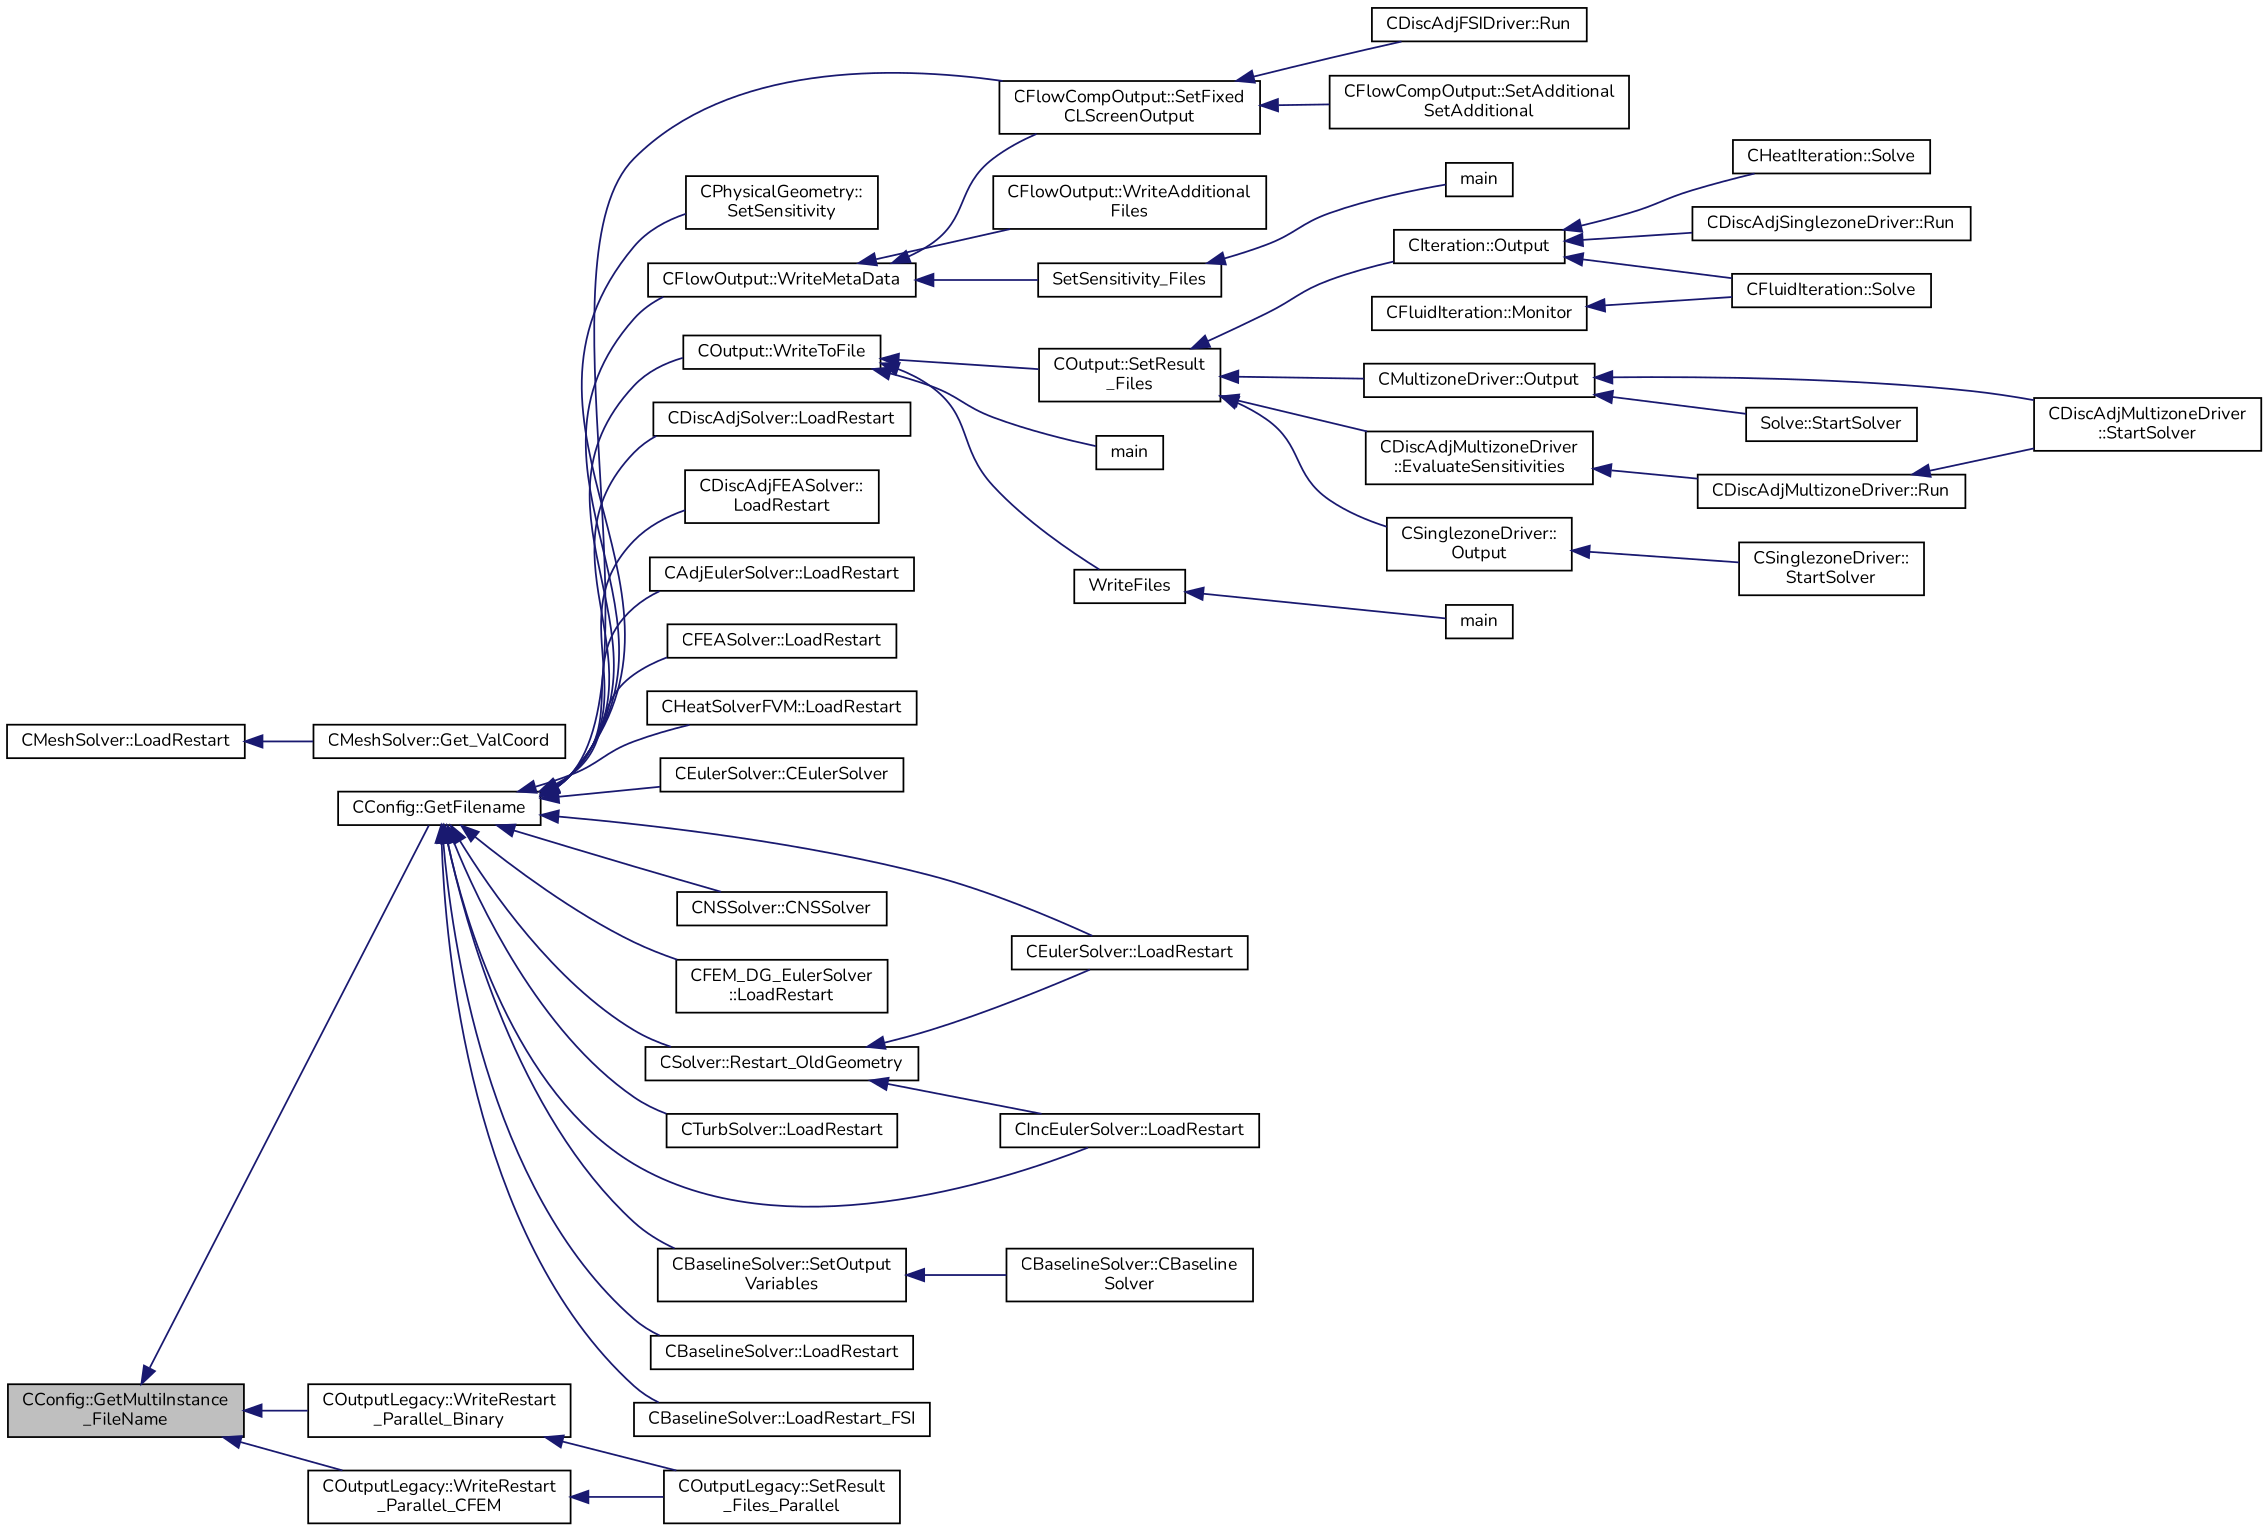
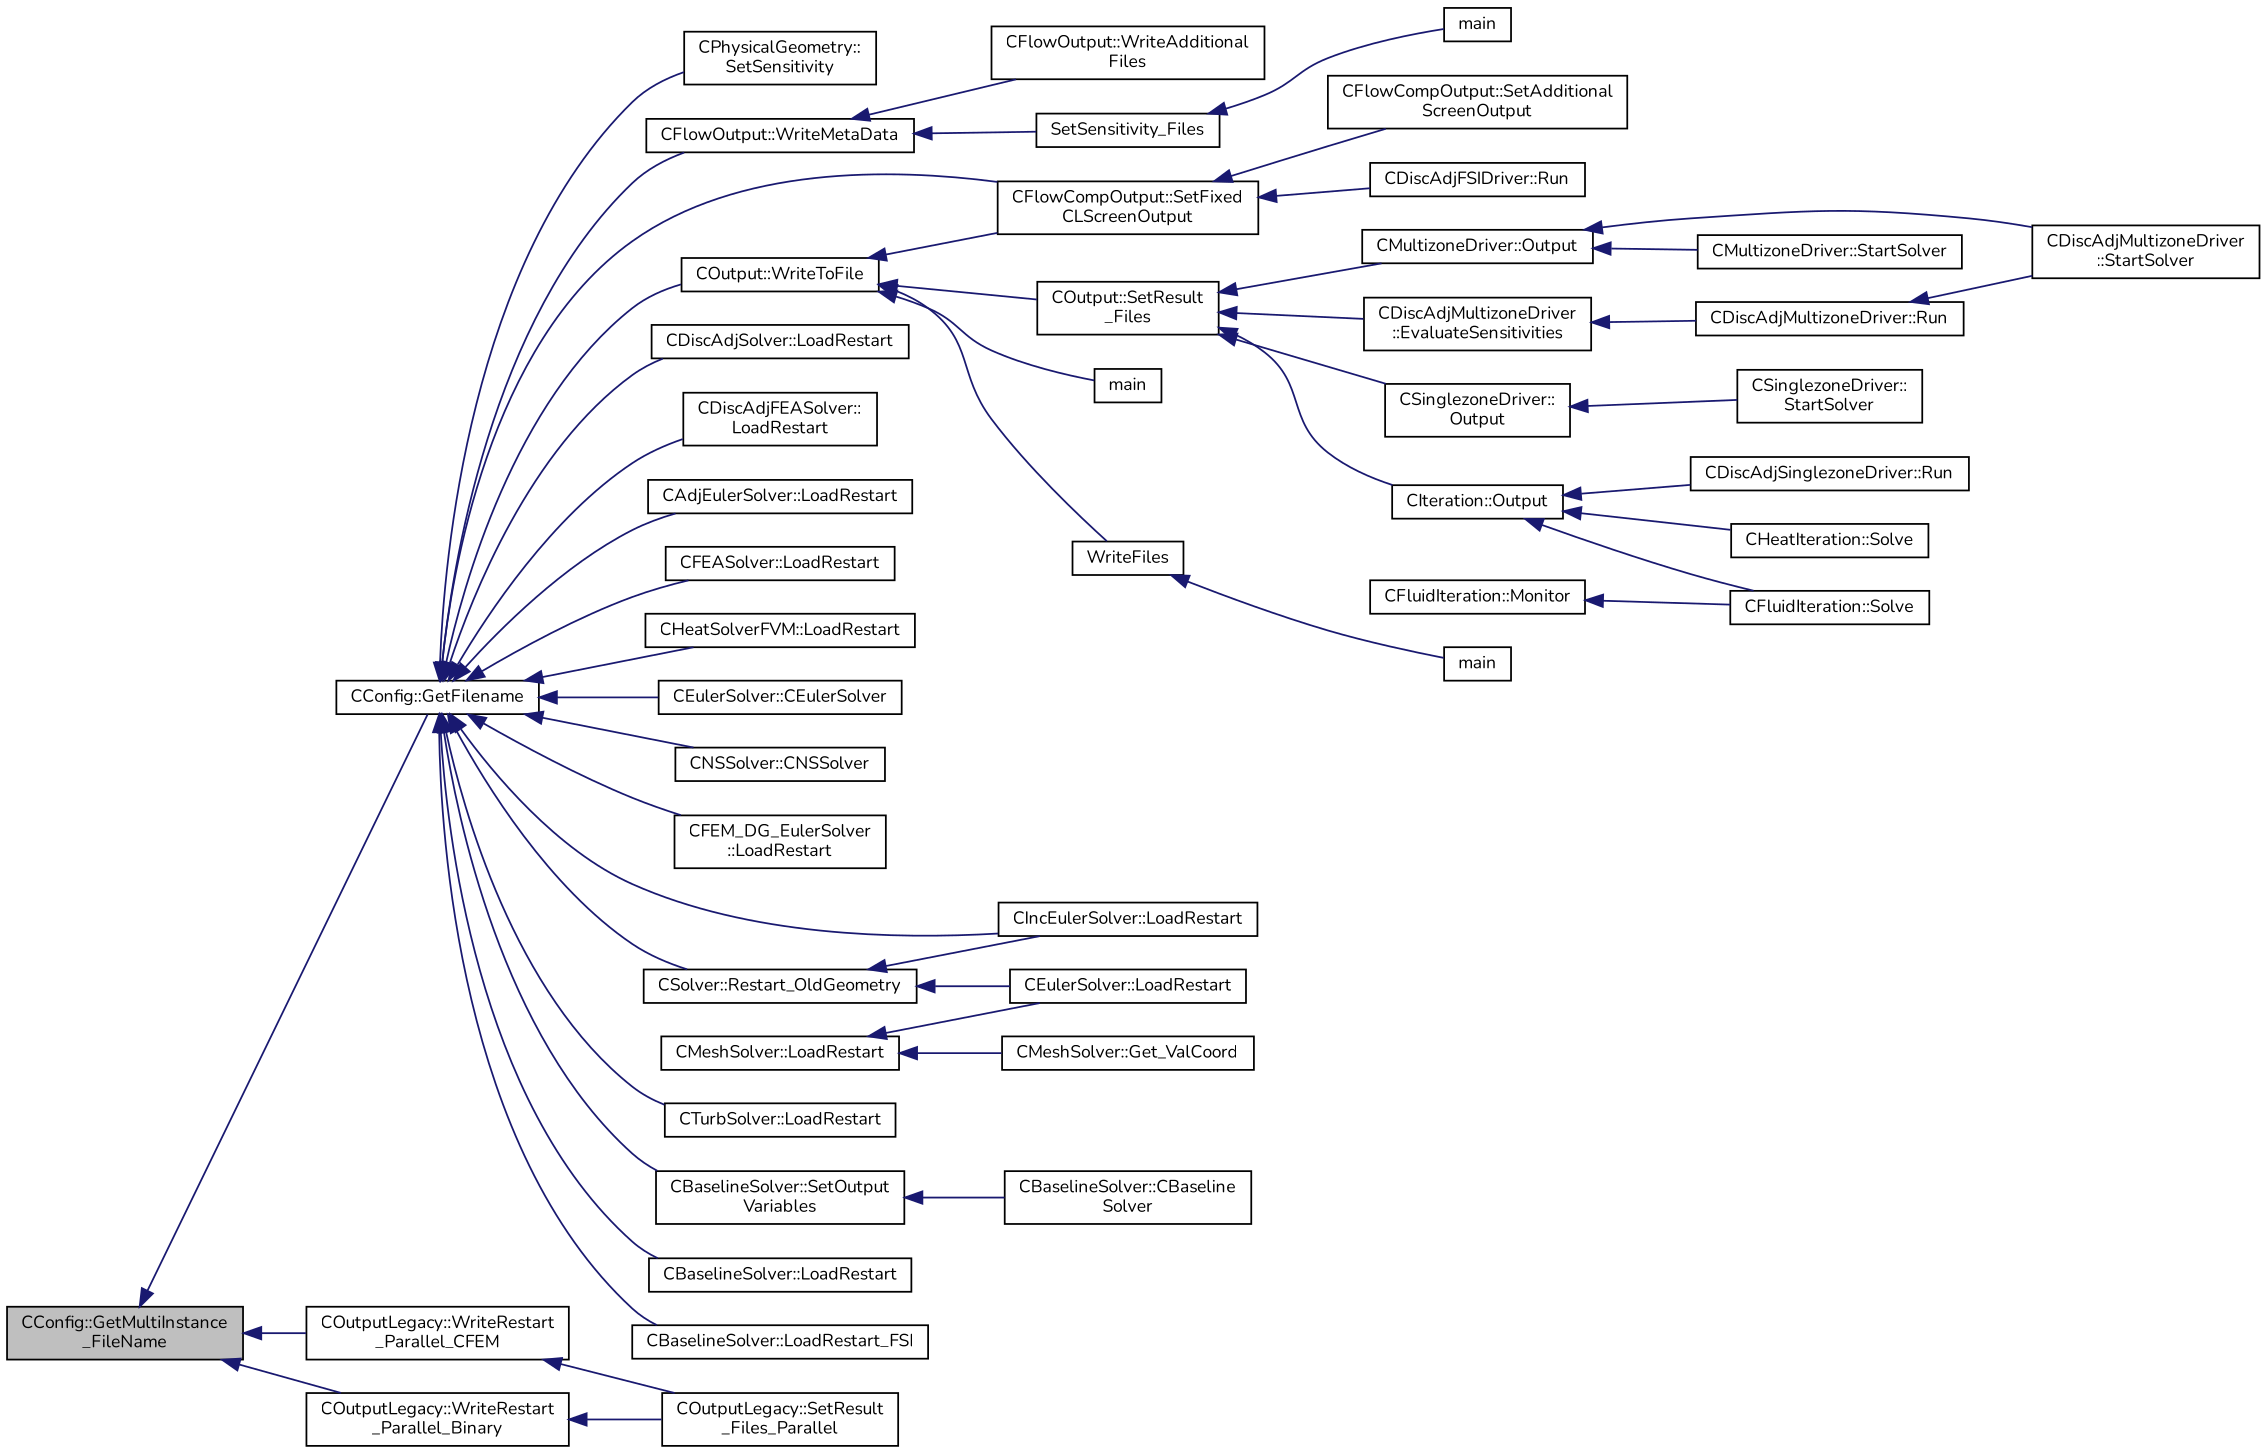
node "CFlowCompOutput::SetAdditional SetAdditional": label "CFlowCompOutput::SetAdditional SetAdditional" -> "CFlowCompOutput::SetAdditional ScreenOutput"
edge "CFlowCompOutput::SetFixed CLScreenOutput" -> "CFlowOutput::WriteMetaData": now "CFlowCompOutput::SetFixed CLScreenOutput" -> "COutput::WriteToFile"
node "Solve::StartSolver": label "Solve::StartSolver" -> "CMultizoneDriver::StartSolver"
edge "CEulerSolver::LoadRestart" -> "CConfig::GetFilename": now "CEulerSolver::LoadRestart" -> "CMeshSolver::LoadRestart"
